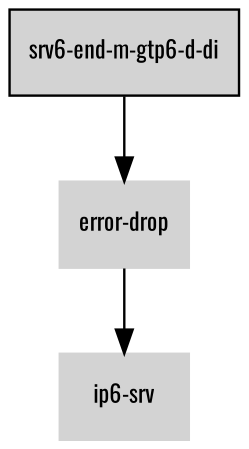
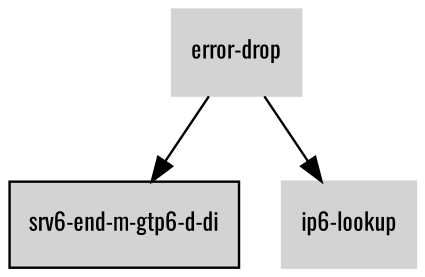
edge "srv6-end-m-gtp6-d-di" -> "error-drop": reversed
node "ip6-srv": label "ip6-srv" -> "ip6-lookup"
